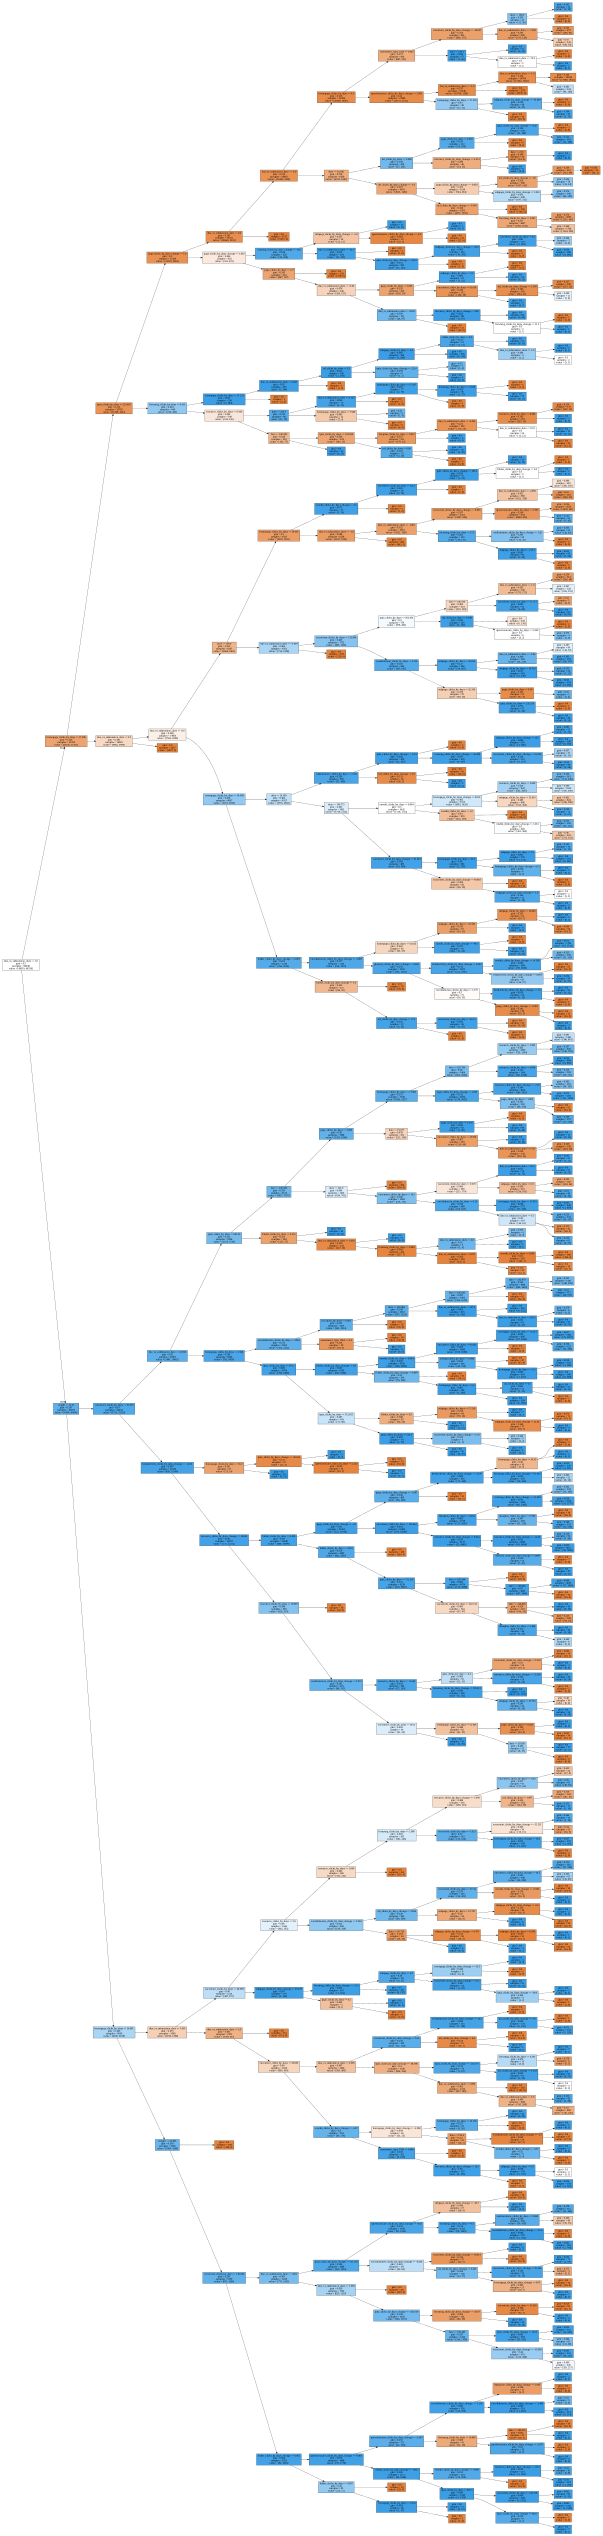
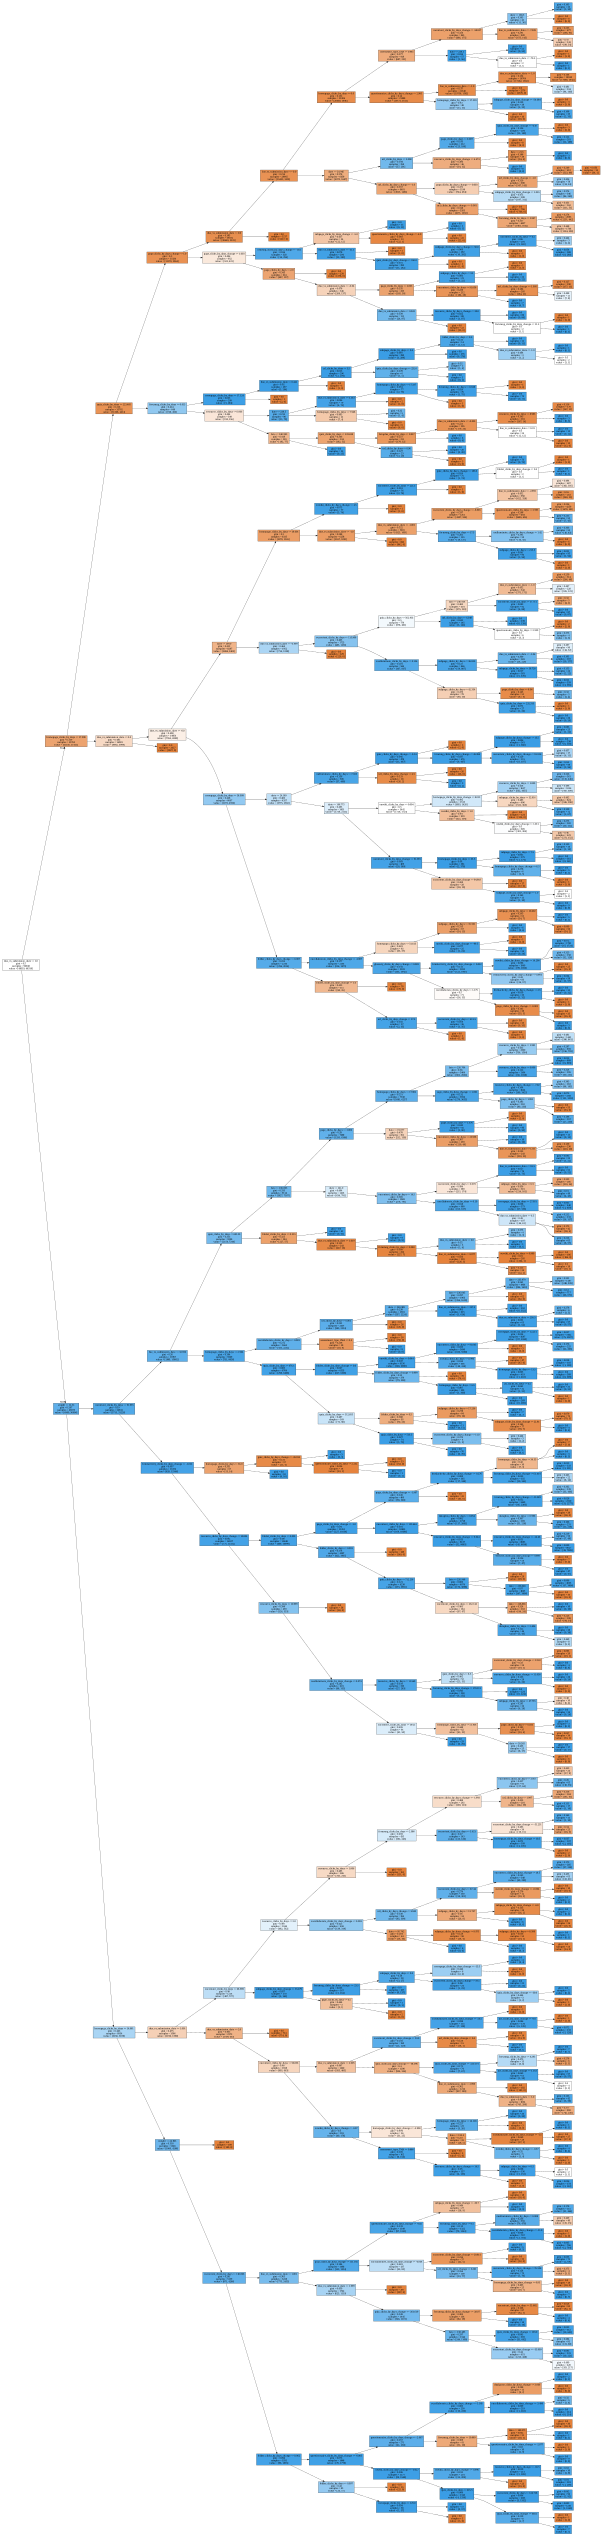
node "gini = 0.431 samples = 162 value = [111, 51]": added
node "gini = 0.0 samples = 139 value = [0, 139]": fillcolor #e5813931 -> #399de5ff
node "gini = 0.0 samples = 356 value = [356, 0]": removed
